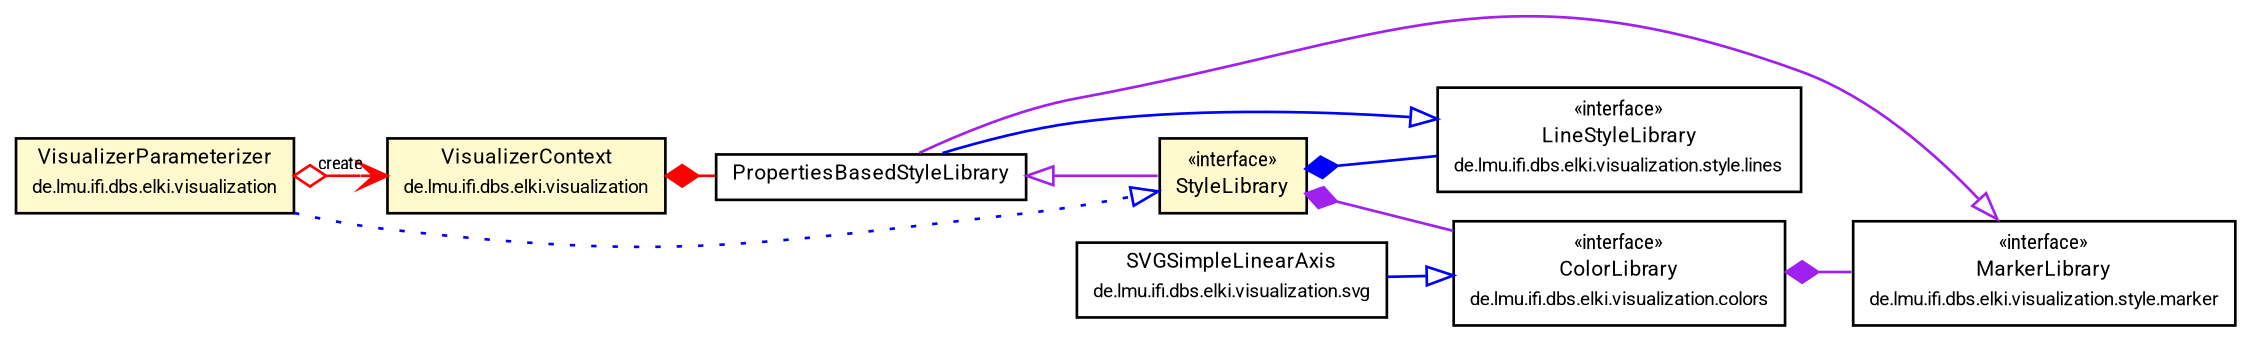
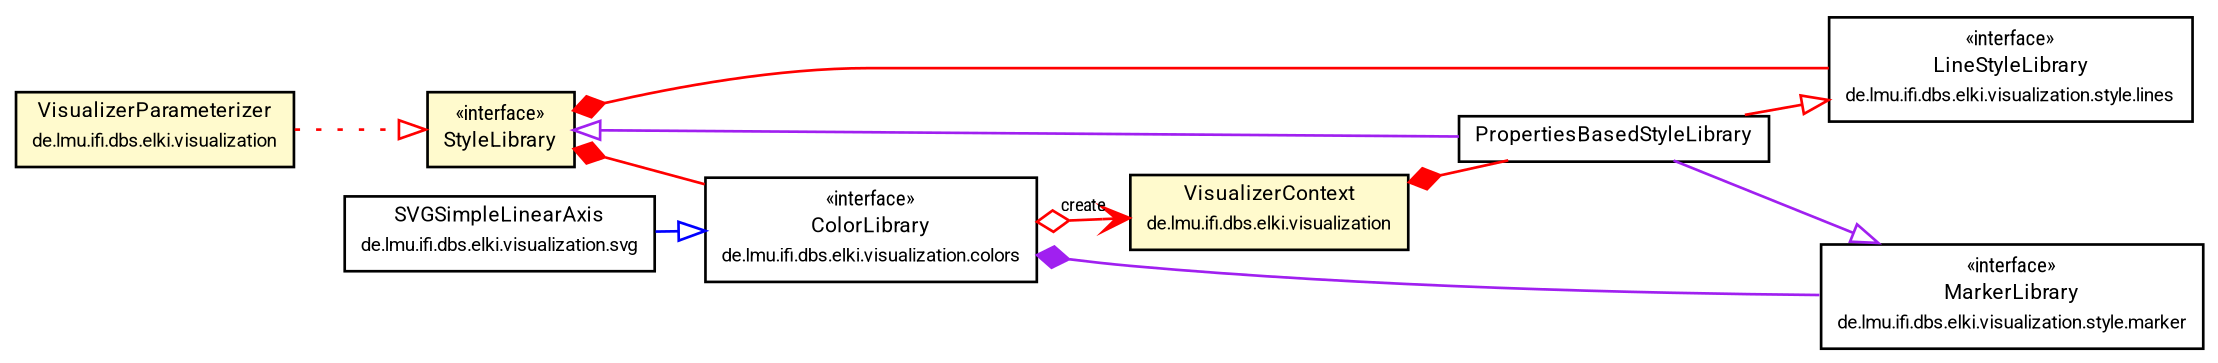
edge "PropertiesBasedStyleLibrary" -> "LineStyleLibrary": color blue -> red
edge "LineStyleLibrary" -> "StyleLibrary": color blue -> red
edge "VisualizerParameterizer" -- "VisualizerContext": now "ColorLibrary" -- "VisualizerContext"
edge "StyleLibrary" -> "PropertiesBasedStyleLibrary": reversed
edge "ColorLibrary" -> "StyleLibrary": color purple -> red
edge "VisualizerParameterizer" -> "StyleLibrary": color blue -> red
